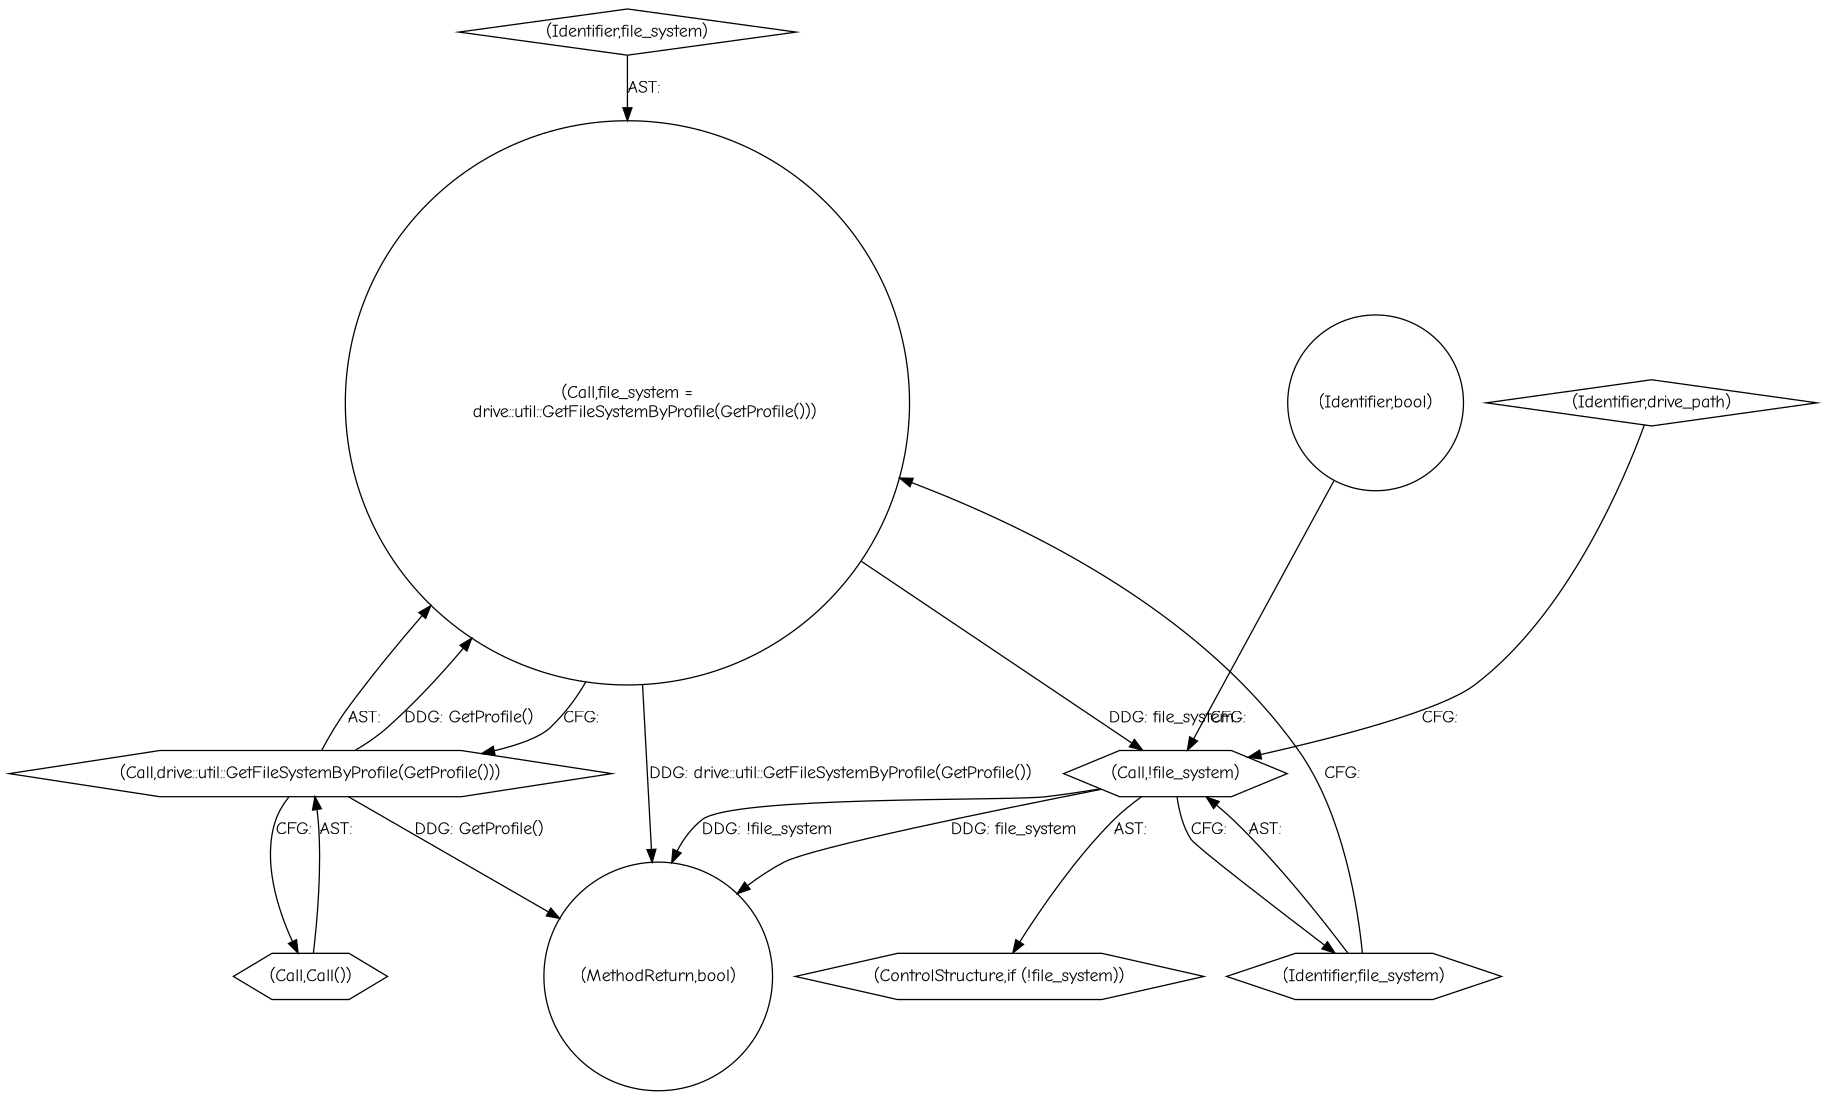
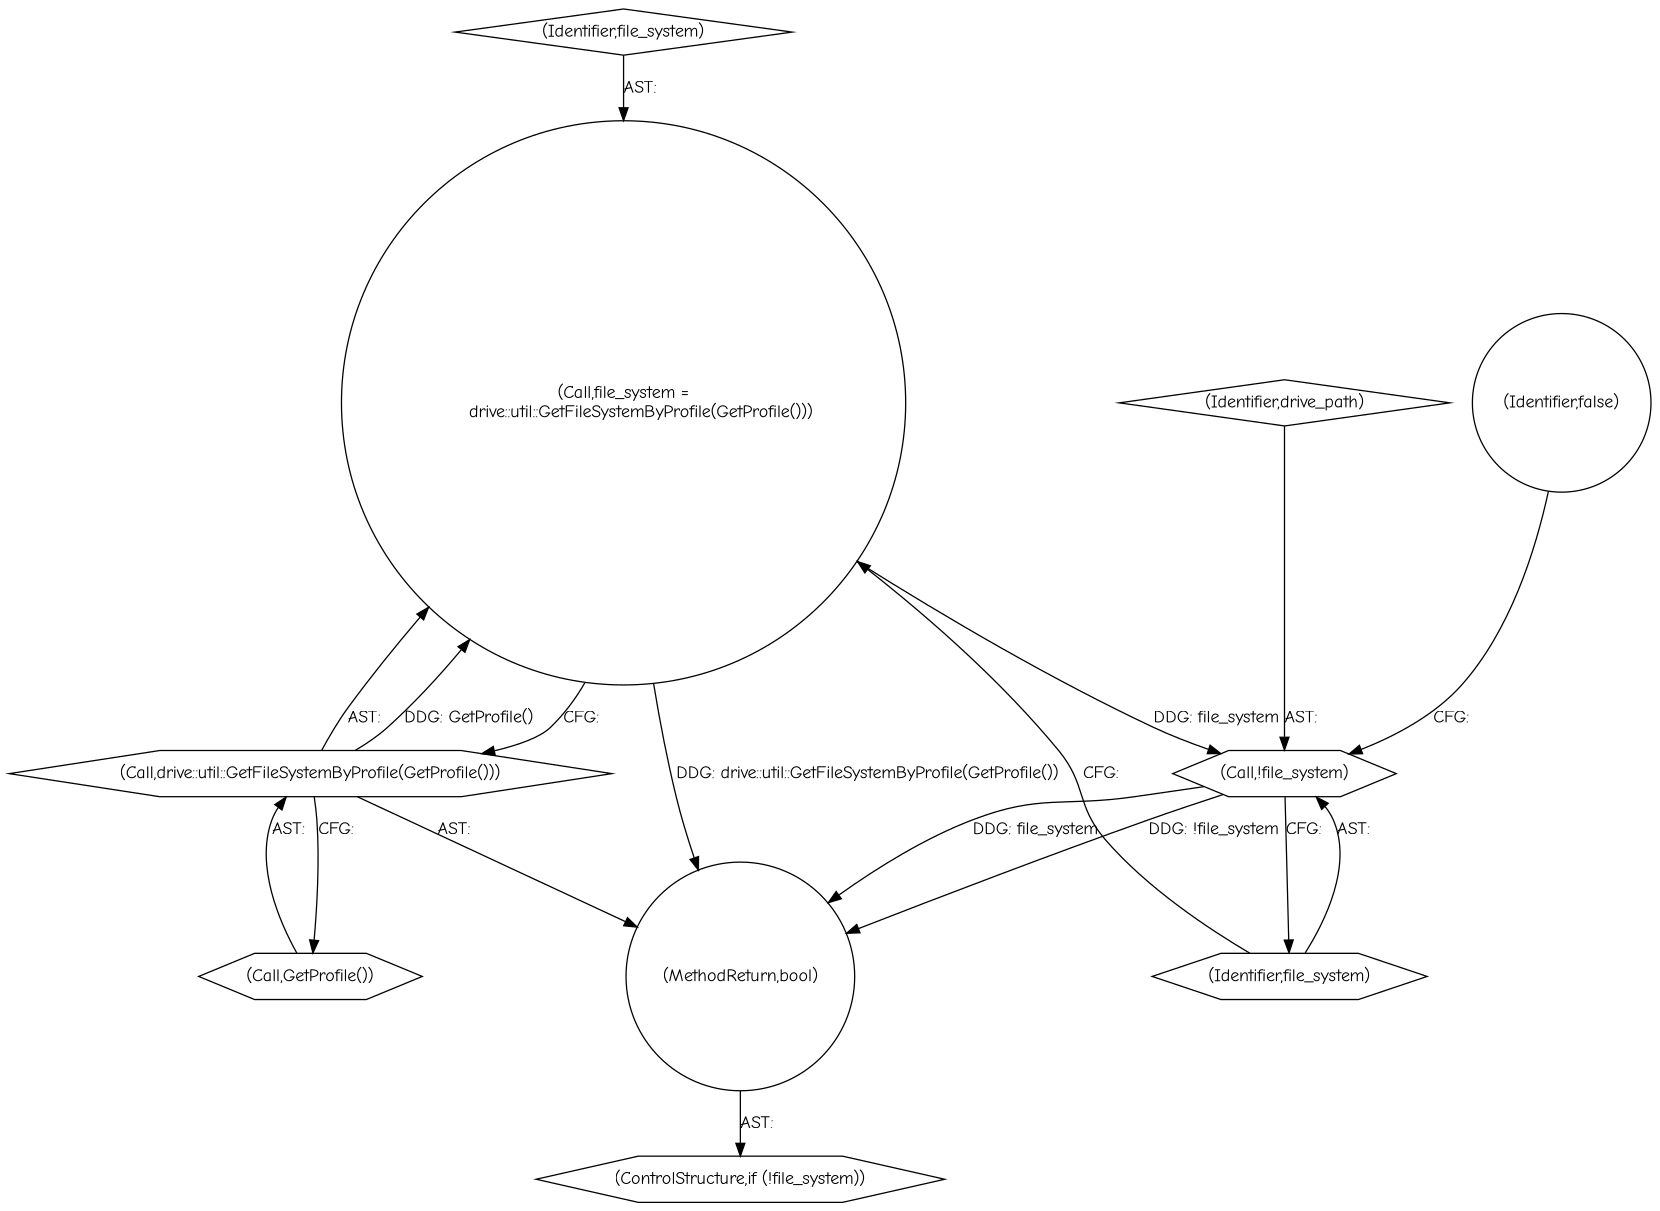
node "(Identifier,bool)": label "(Identifier,bool)" -> "(Identifier,false)"
edge "(Identifier,drive_path)" -> "(Call,!file_system)": label "CFG: " -> "AST: "
edge "(Call,drive::util::GetFileSystemByProfile(GetProfile()))" -> "(MethodReturn,bool)": label "DDG: GetProfile()" -> "AST: "
edge "(Call,!file_system)" -> "(ControlStructure,if (!file_system))": now "(MethodReturn,bool)" -> "(ControlStructure,if (!file_system))"
node "(Call,Call())": label "(Call,Call())" -> "(Call,GetProfile())"
